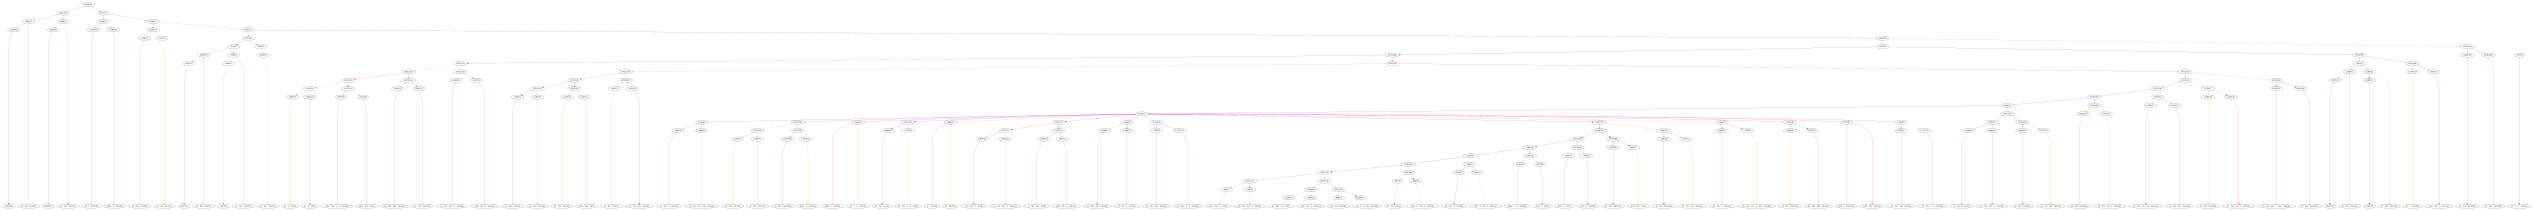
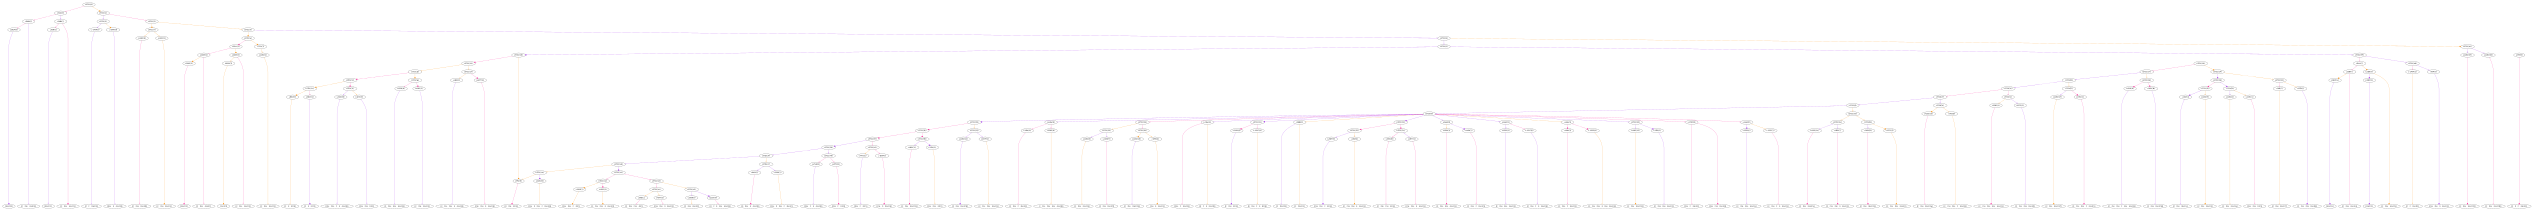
edge "L5721(10)" -> "L5721(18)": now "L5721(10)" -> "L596(0)"
